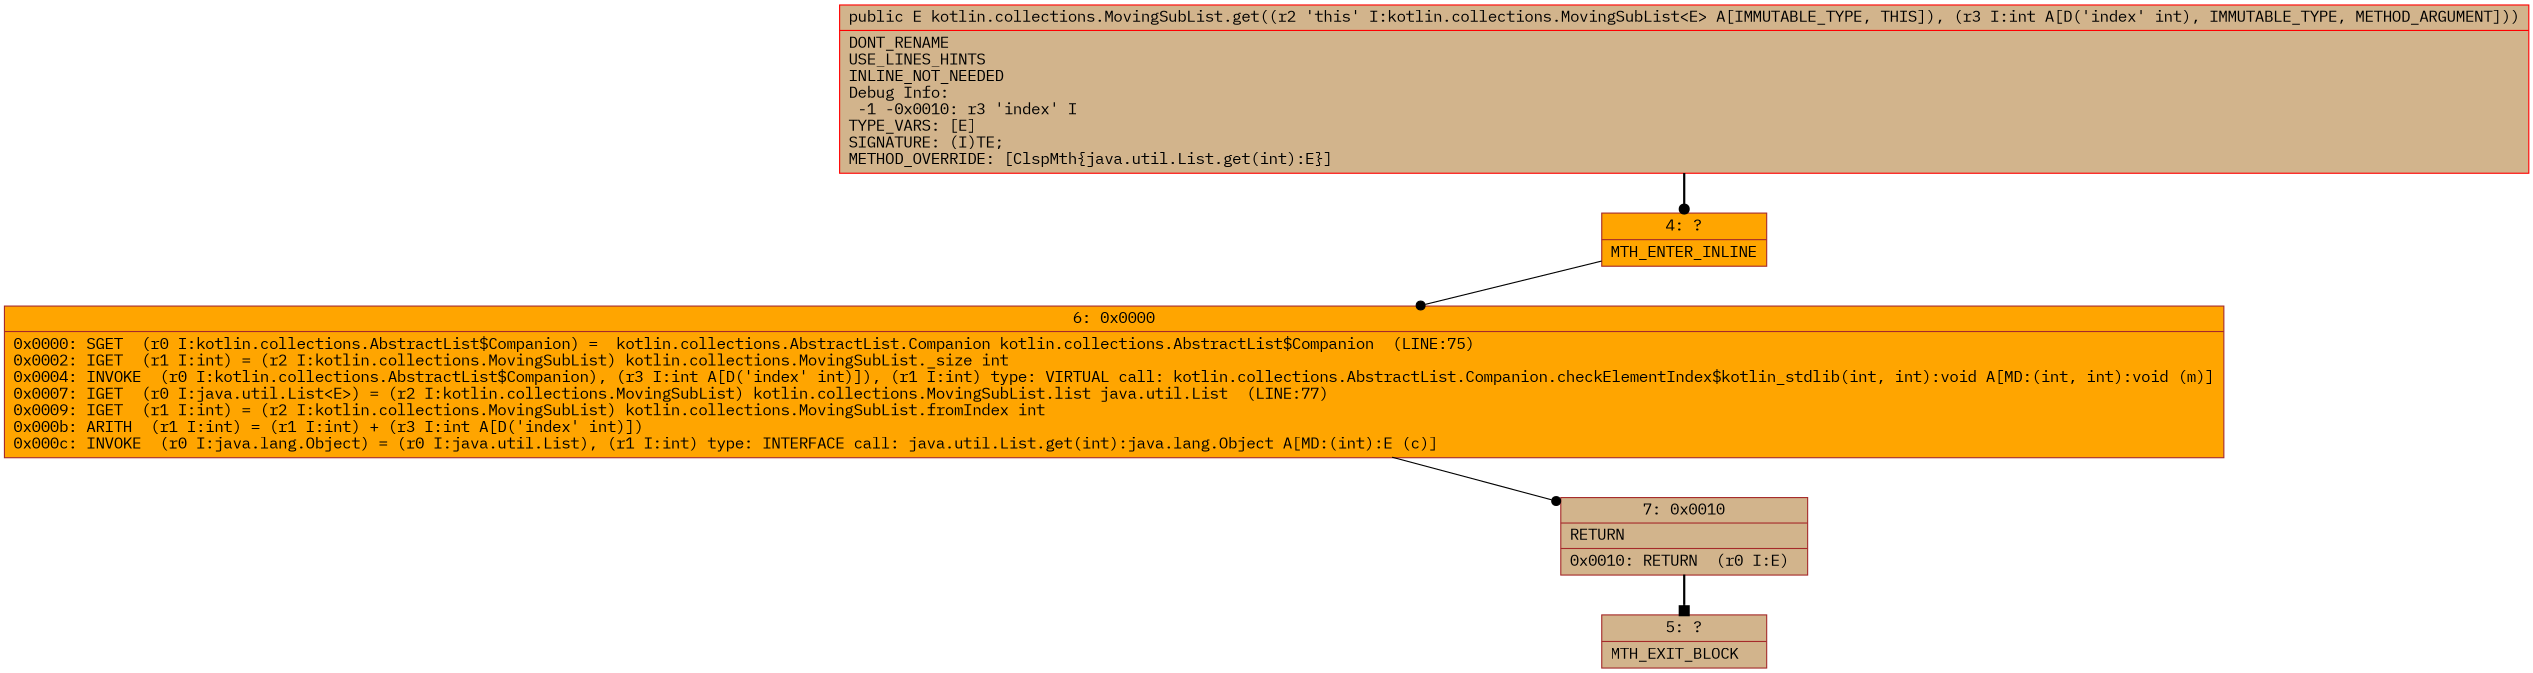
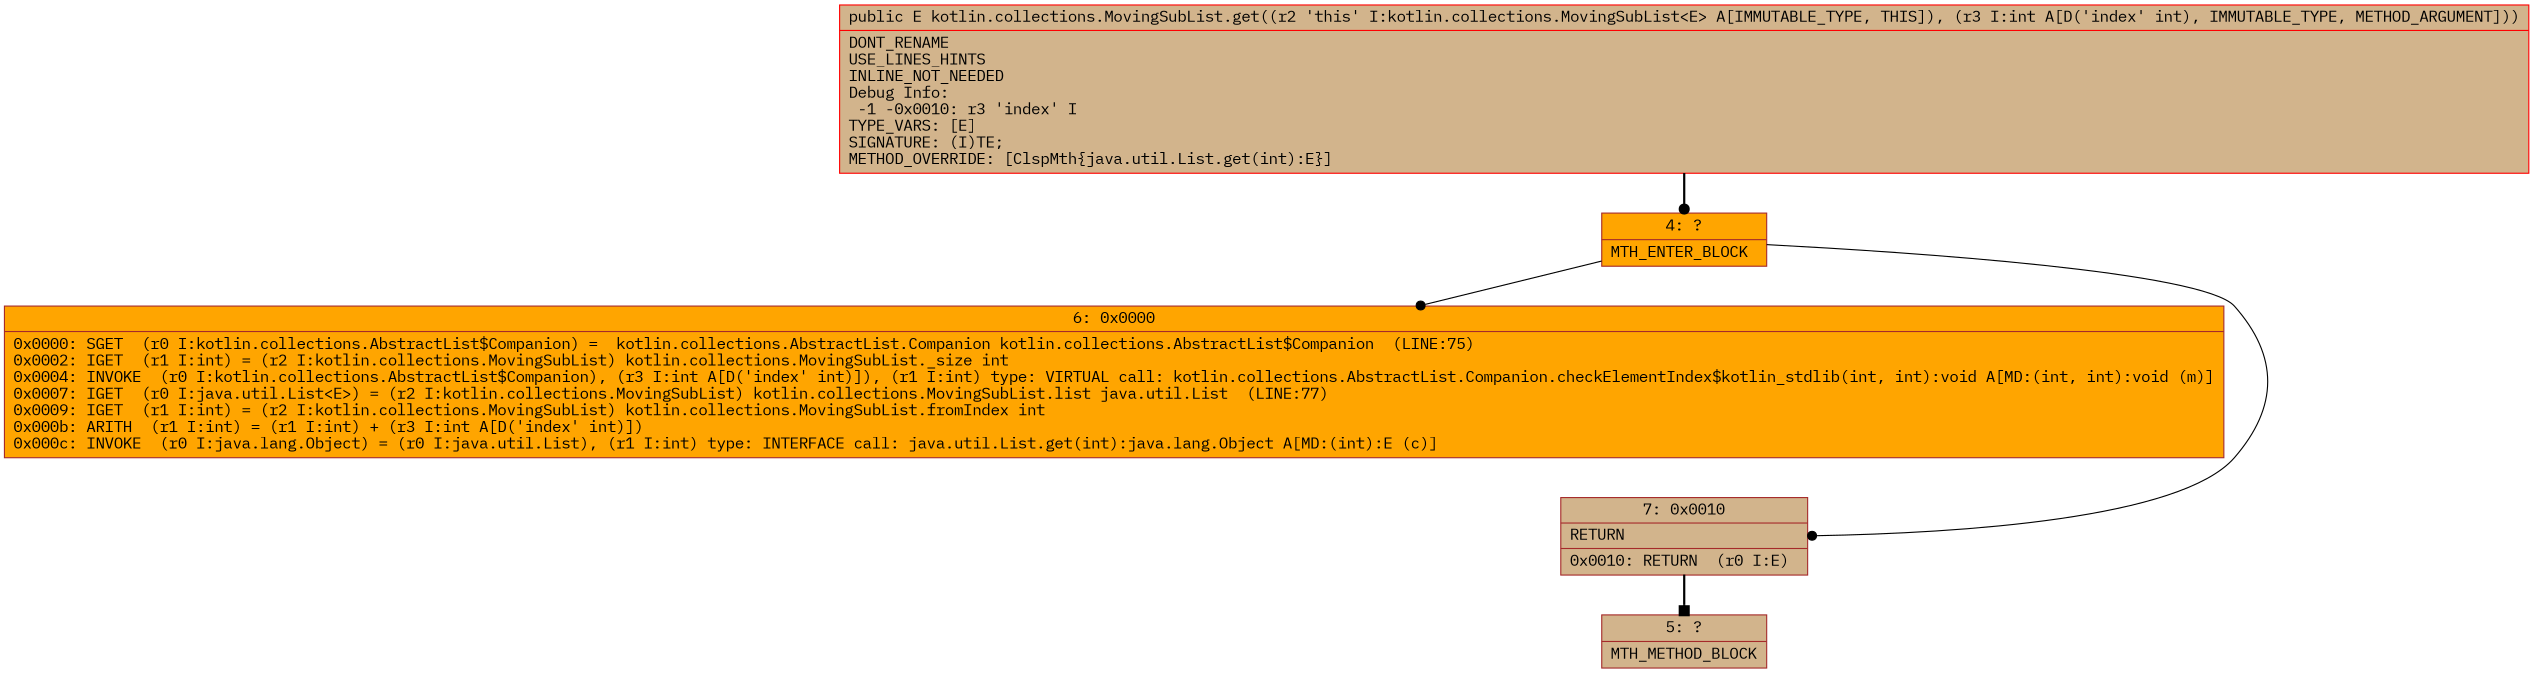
node "4: ?": text "MTH_ENTER_INLINE" -> "MTH_ENTER_BLOCK"
edge "6: 0x0000" -> "7: 0x0010": now "4: ?" -> "7: 0x0010"
node "5: ?": text "MTH_EXIT_BLOCK" -> "MTH_METHOD_BLOCK"
